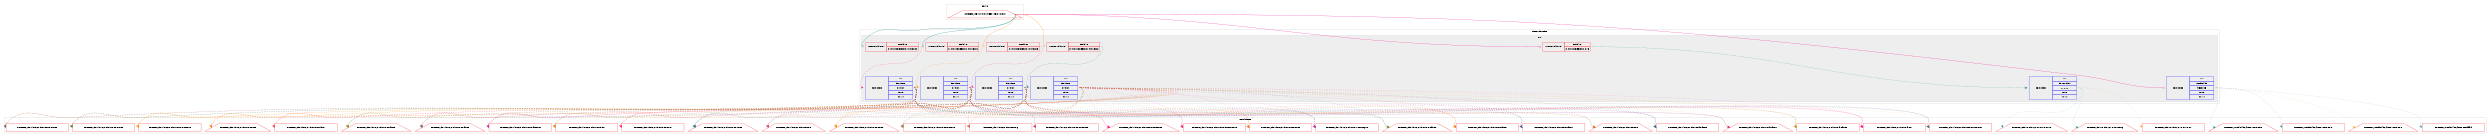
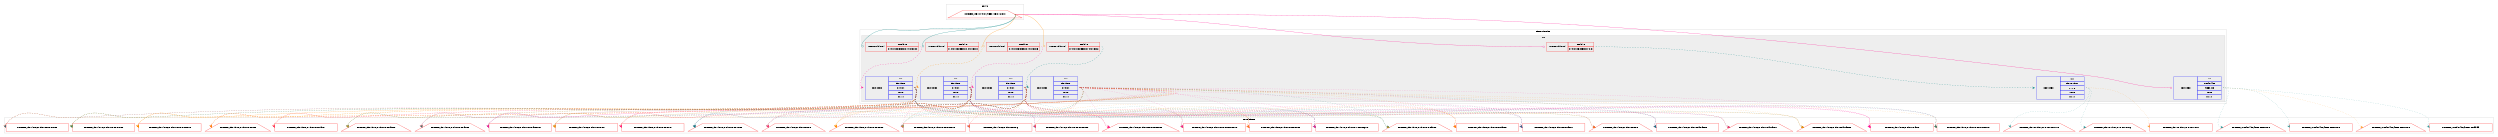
node "portage://dev-lang/python-3.9.19_p5": shape box -> trapezium
